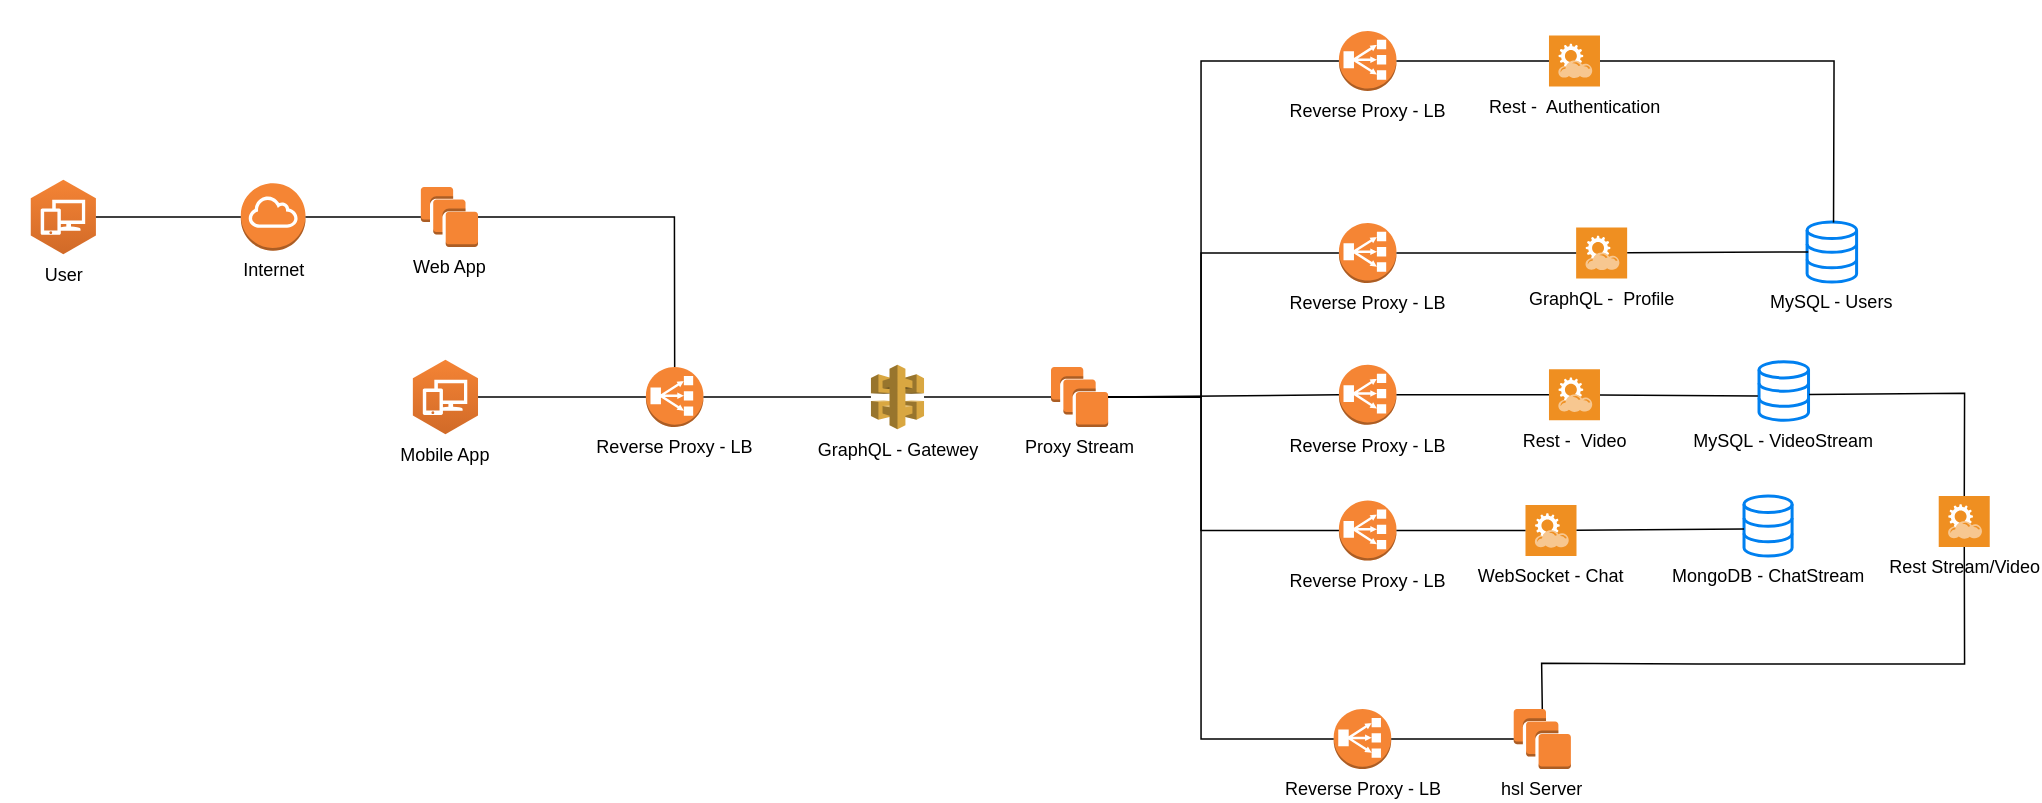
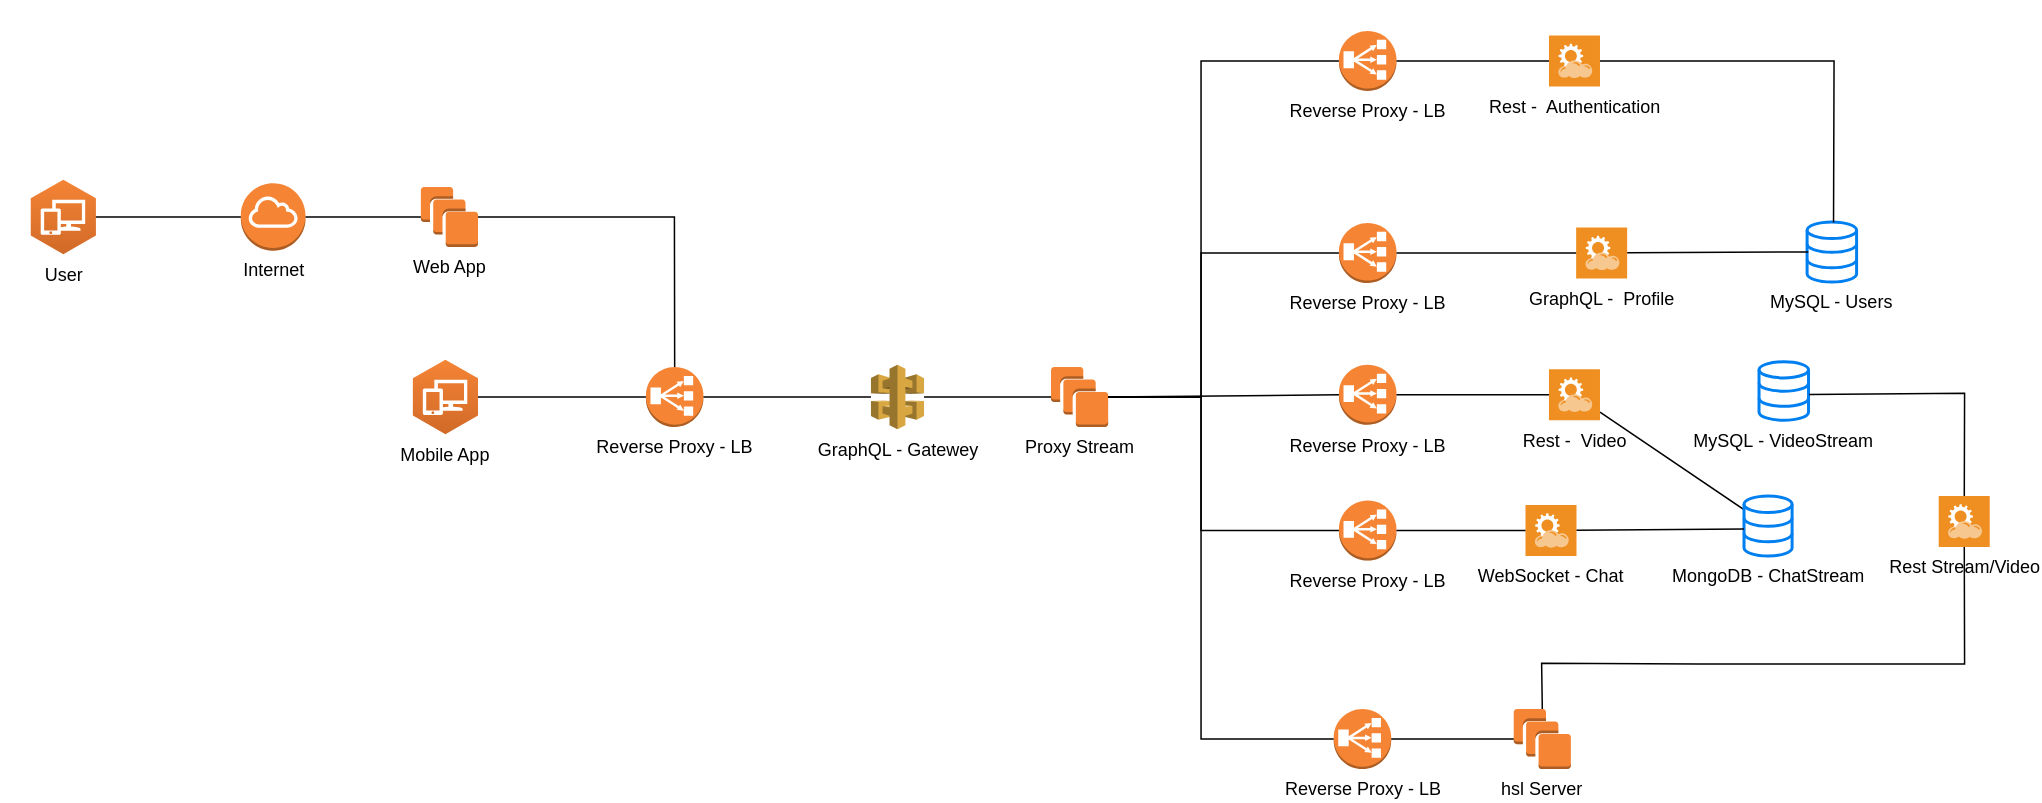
edge "MySQL - VideoStream" -- "Rest - Video": now "MongoDB - ChatStream" -- "Rest - Video"
